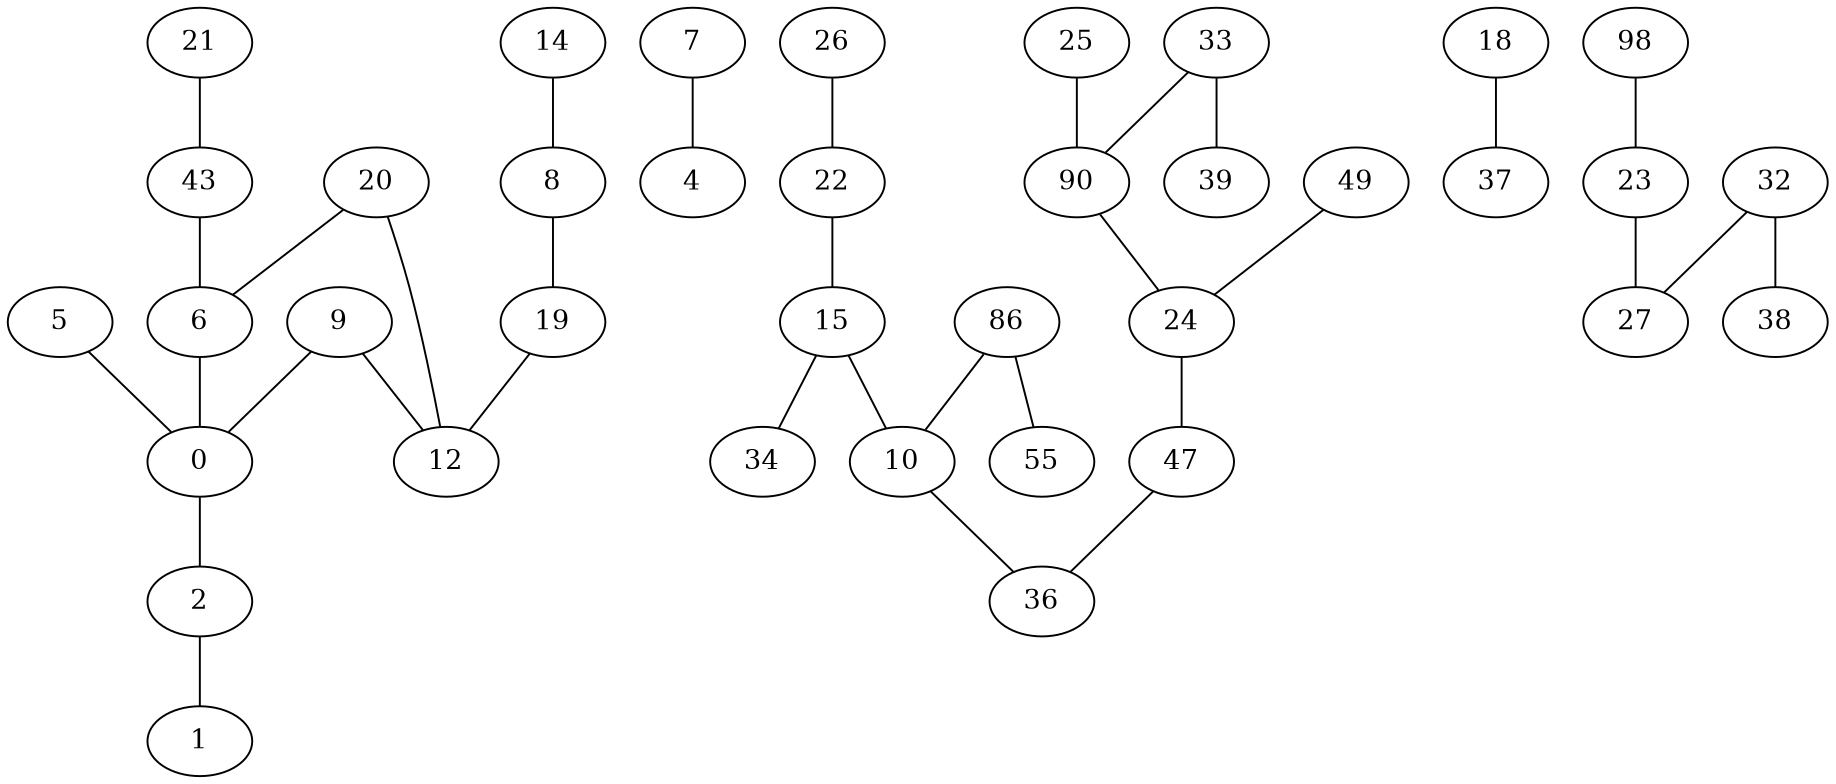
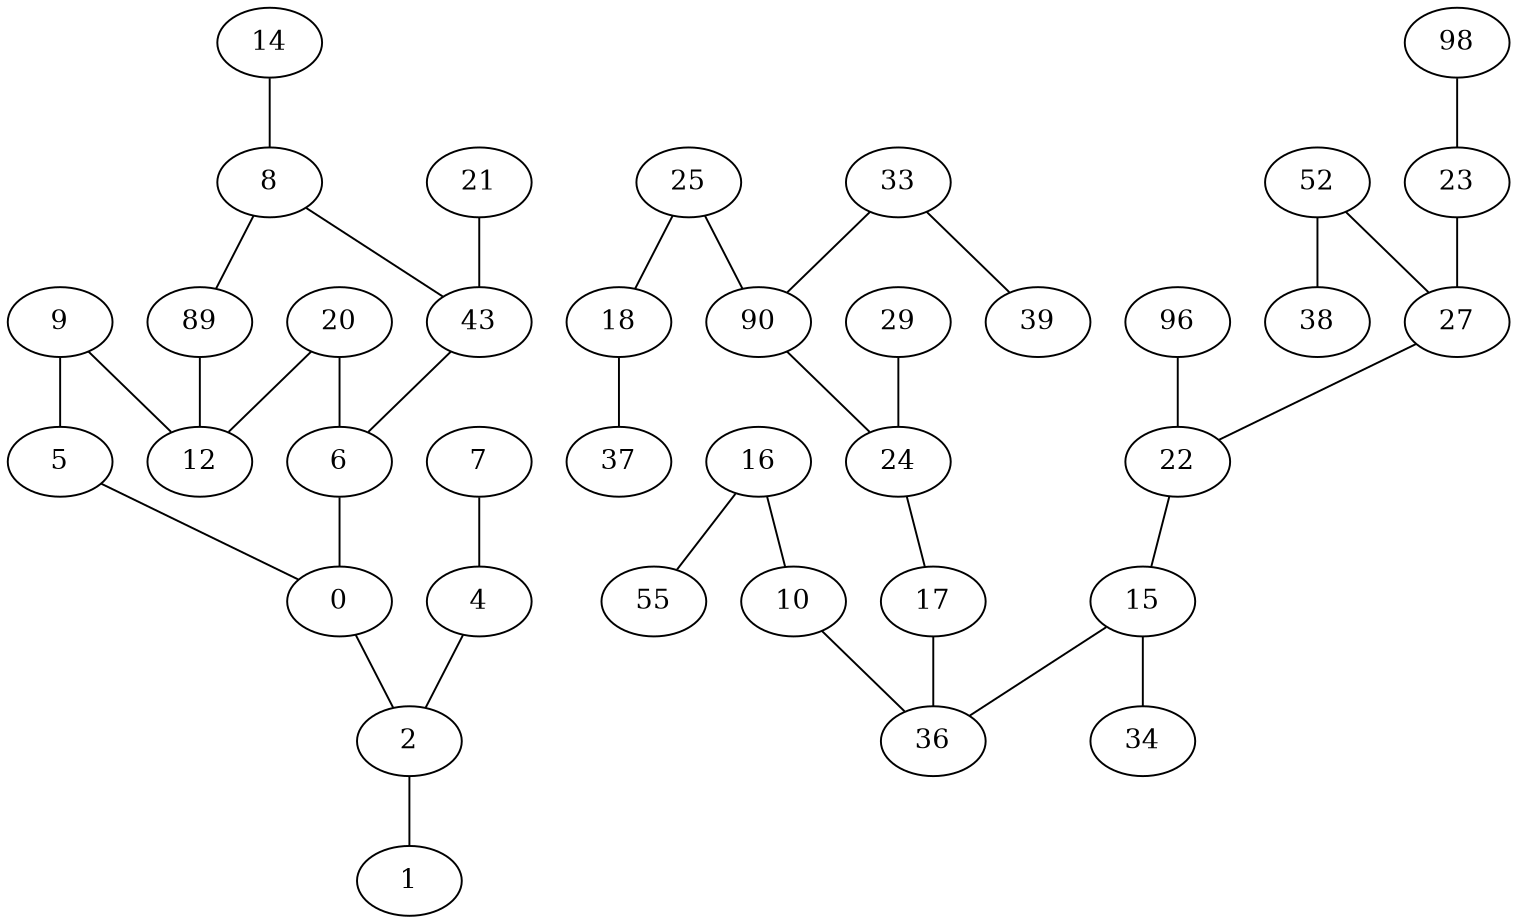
node "26": label "26" -> "96"
node "49": label "49" -> "29"
node "32": label "32" -> "52"
edge "8" -- "43": added
edge "25" -- "18": added
node "19": label "19" -> "89"
node "86": label "86" -> "16"
edge "9" -- "0": now "9" -- "5"
edge "15" -- "10": now "15" -- "36"
edge "27" -- "22": added
node "47": label "47" -> "17"
edge "4" -- "2": added
